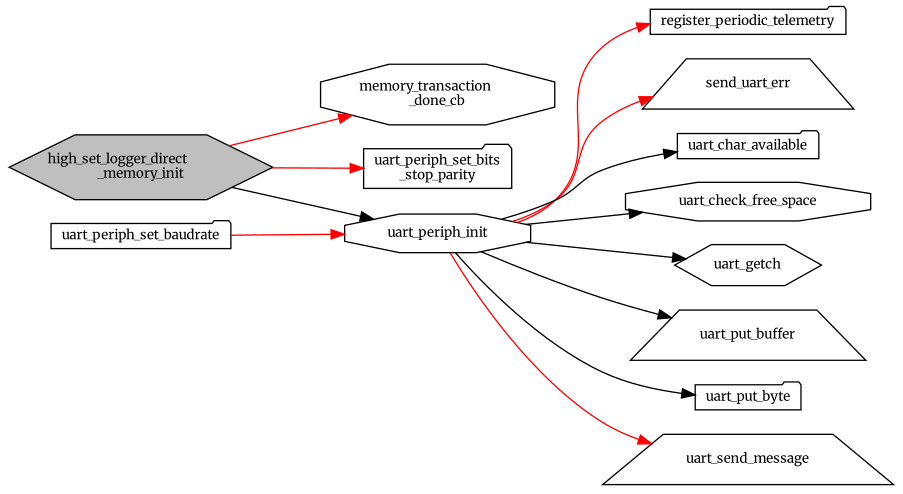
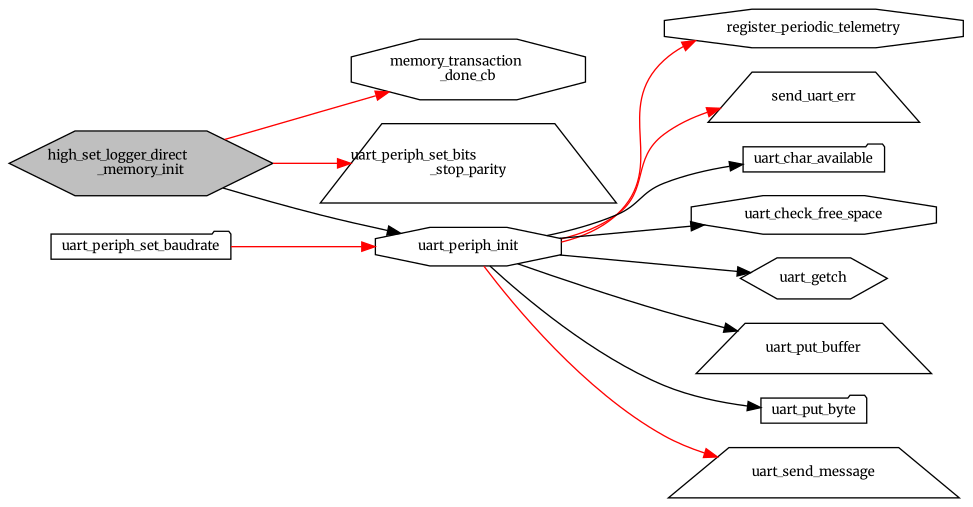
node "register_periodic_telemetry": shape folder -> octagon
node "uart_periph_set_bits _stop_parity": shape folder -> trapezium
